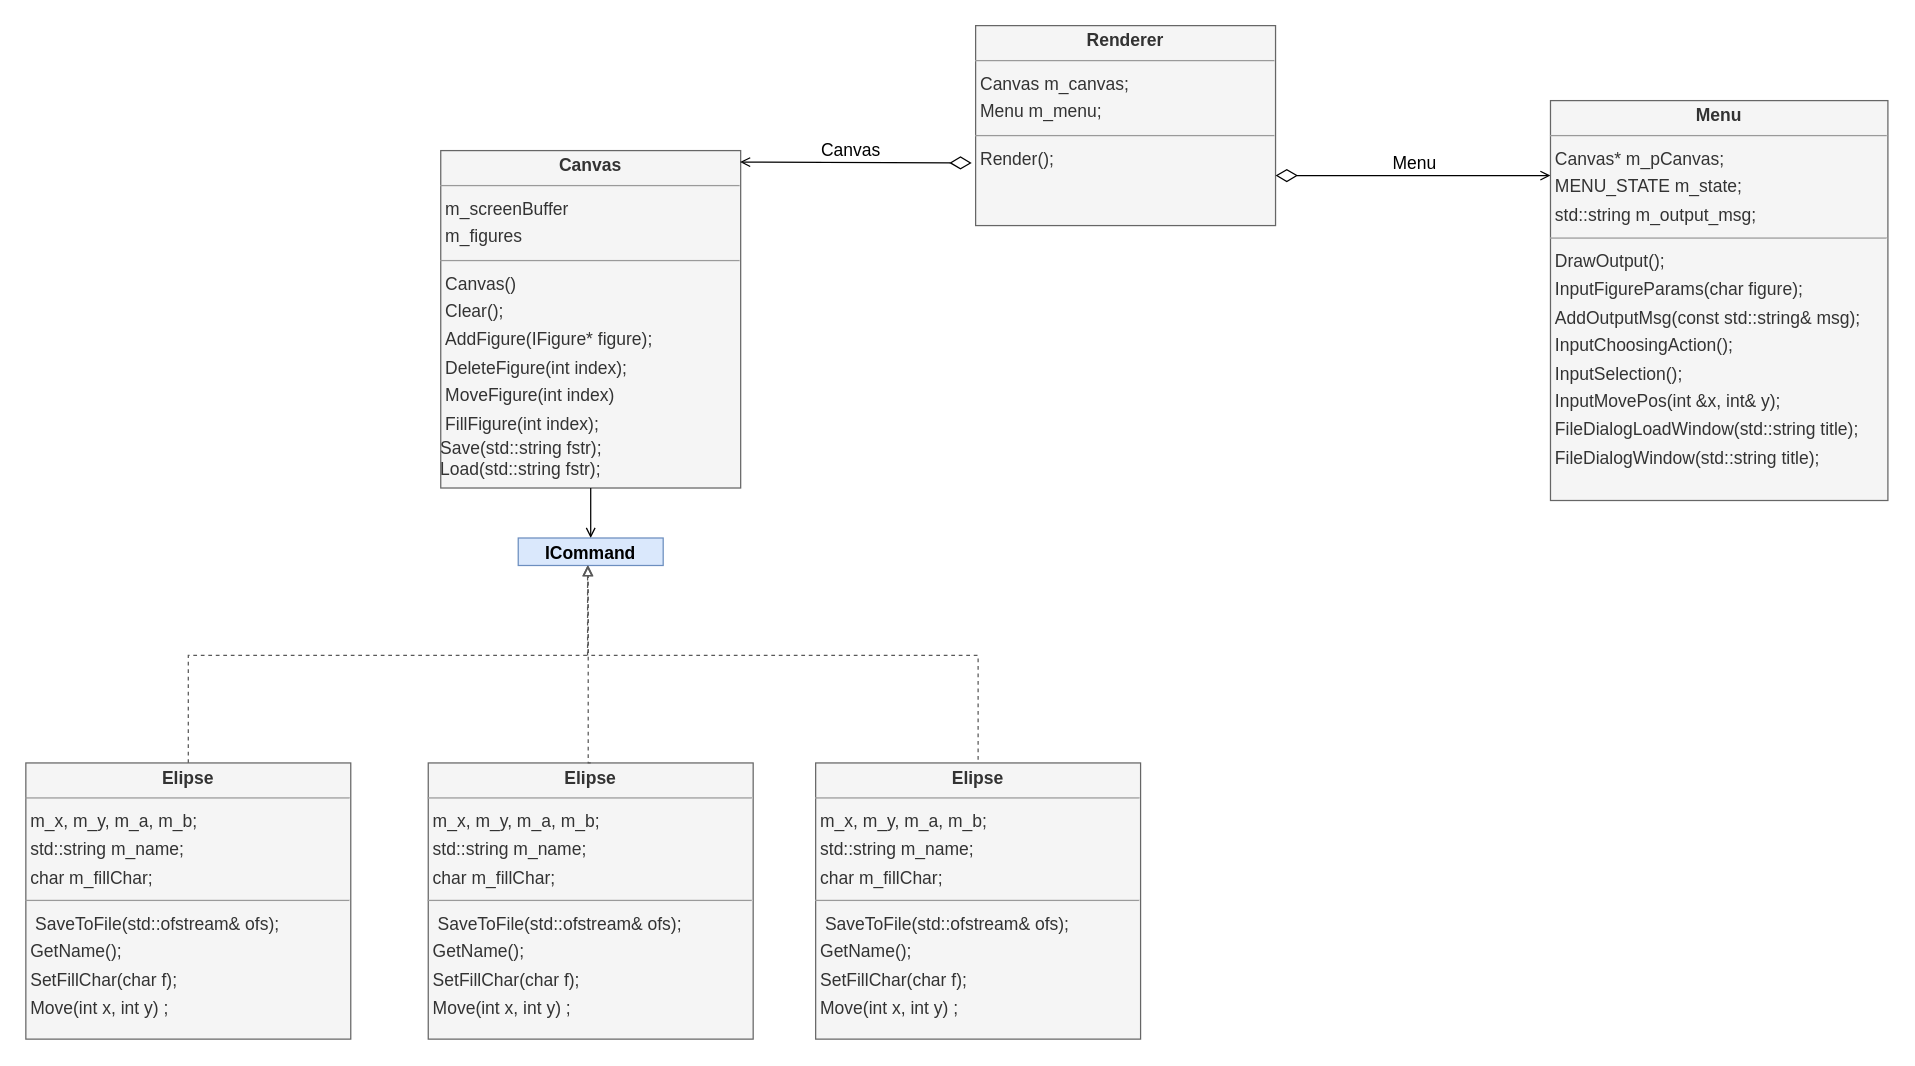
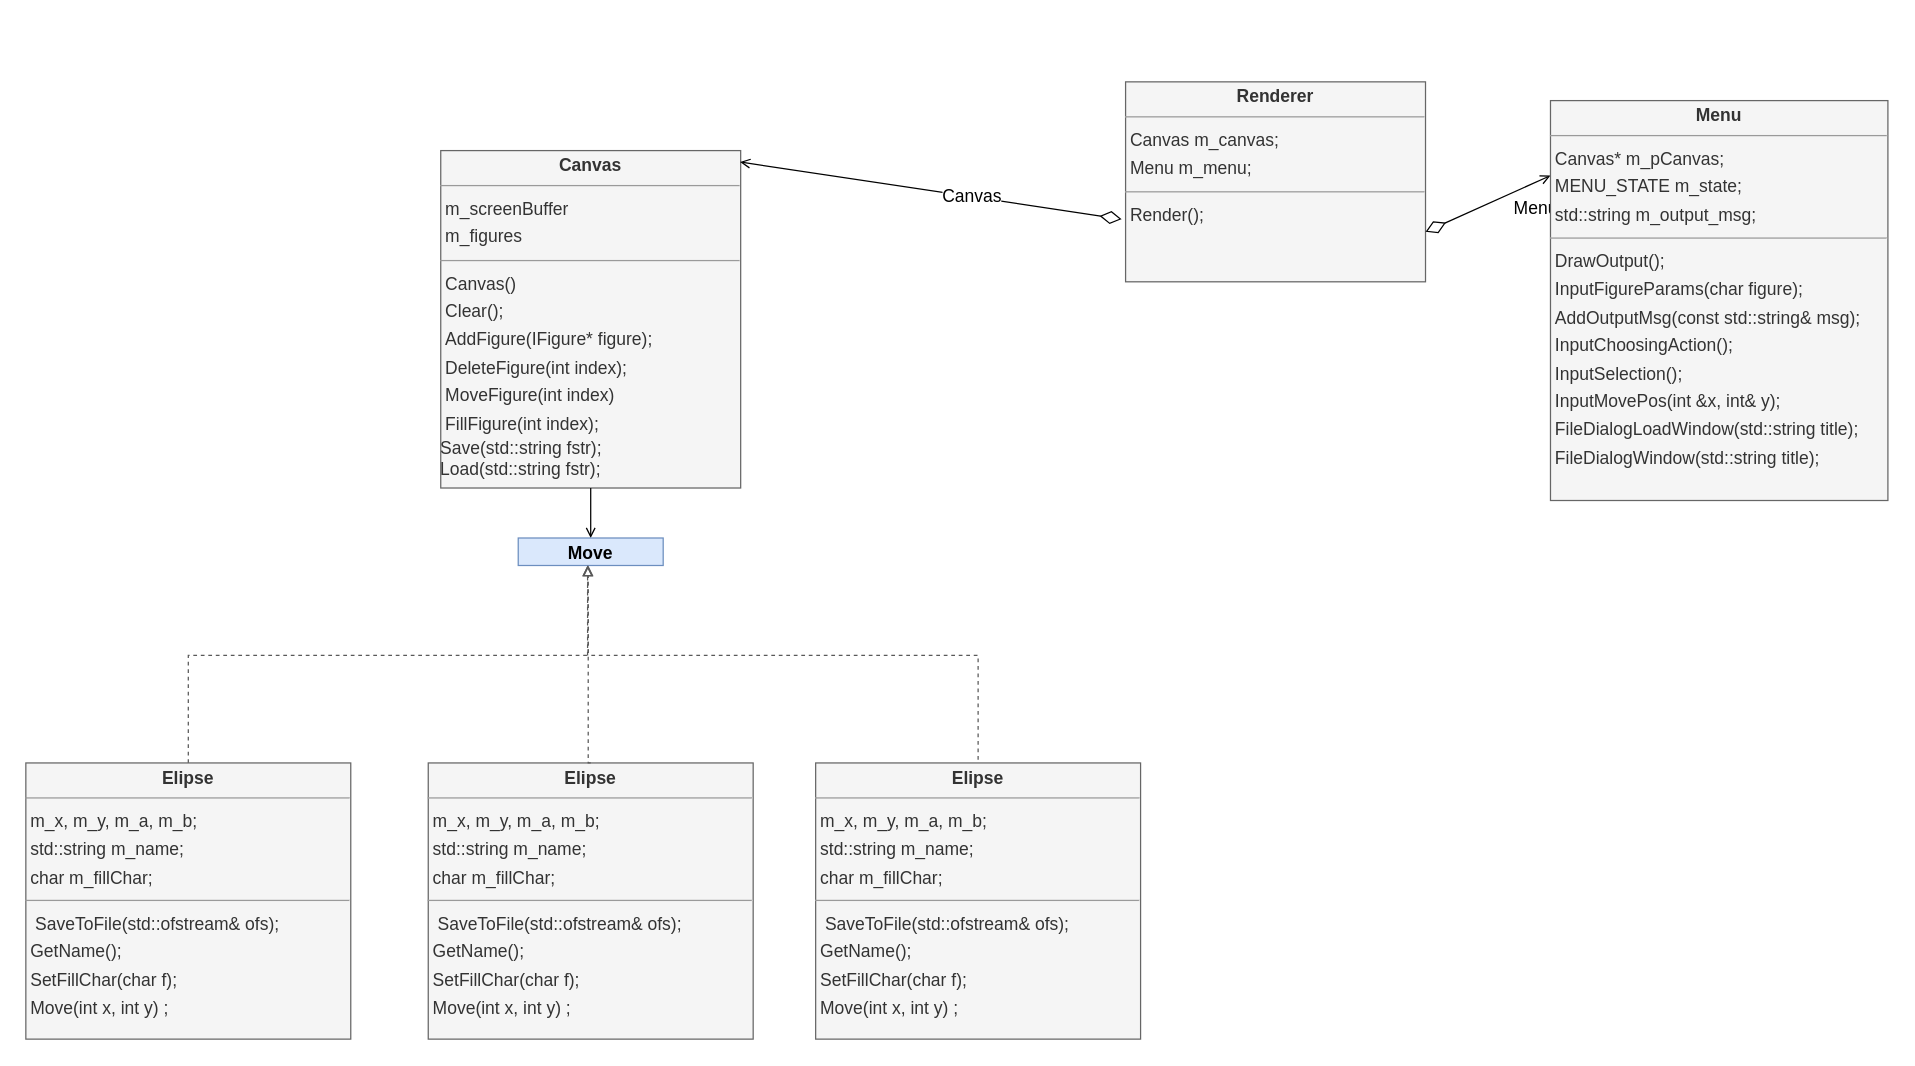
node "Renderer Canvas m_canvas; Menu m_menu; Render();": moved (1126, 126) -> (1276, 182)
node "ICommand": label "ICommand" -> "Move"
